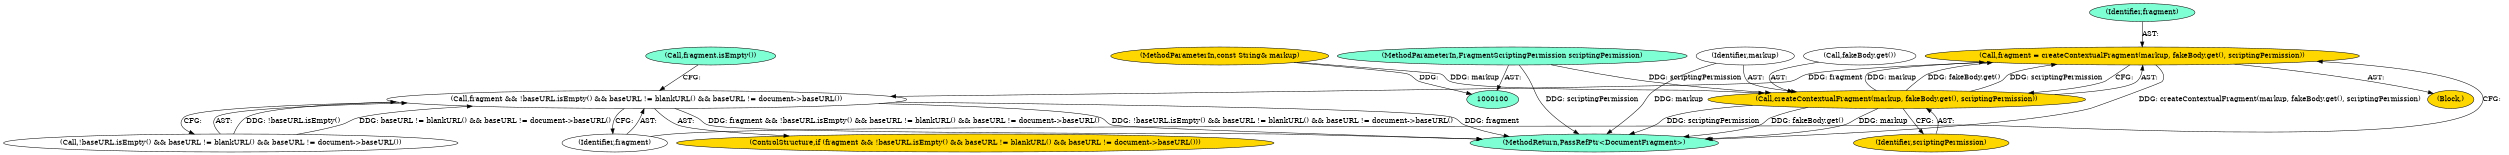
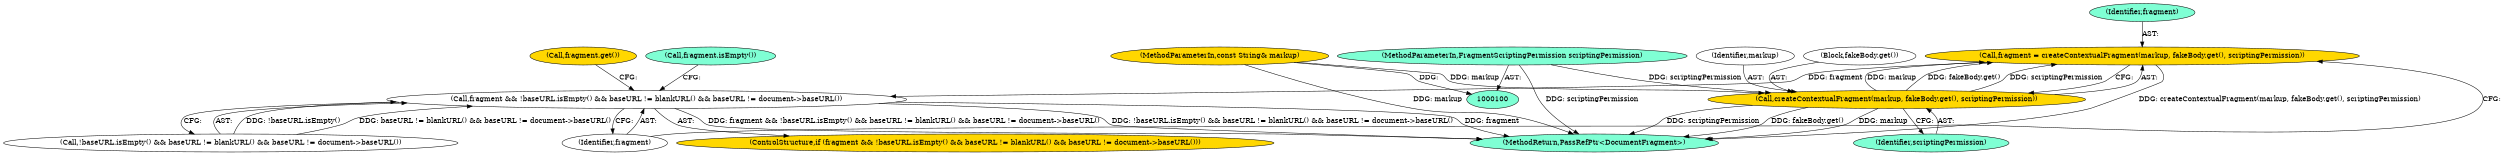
node "(Call,fragment.get())": added
node "(Call,fakeBody.get())": label "(Call,fakeBody.get())" -> "(Block,fakeBody.get())"
edge "(Identifier,markup)" -> "(MethodReturn,PassRefPtr<DocumentFragment>)": now "(MethodParameterIn,const String& markup)" -> "(MethodReturn,PassRefPtr<DocumentFragment>)"
node "(Block,)": removed
node "(Identifier,scriptingPermission)": fillcolor gold -> aquamarine
